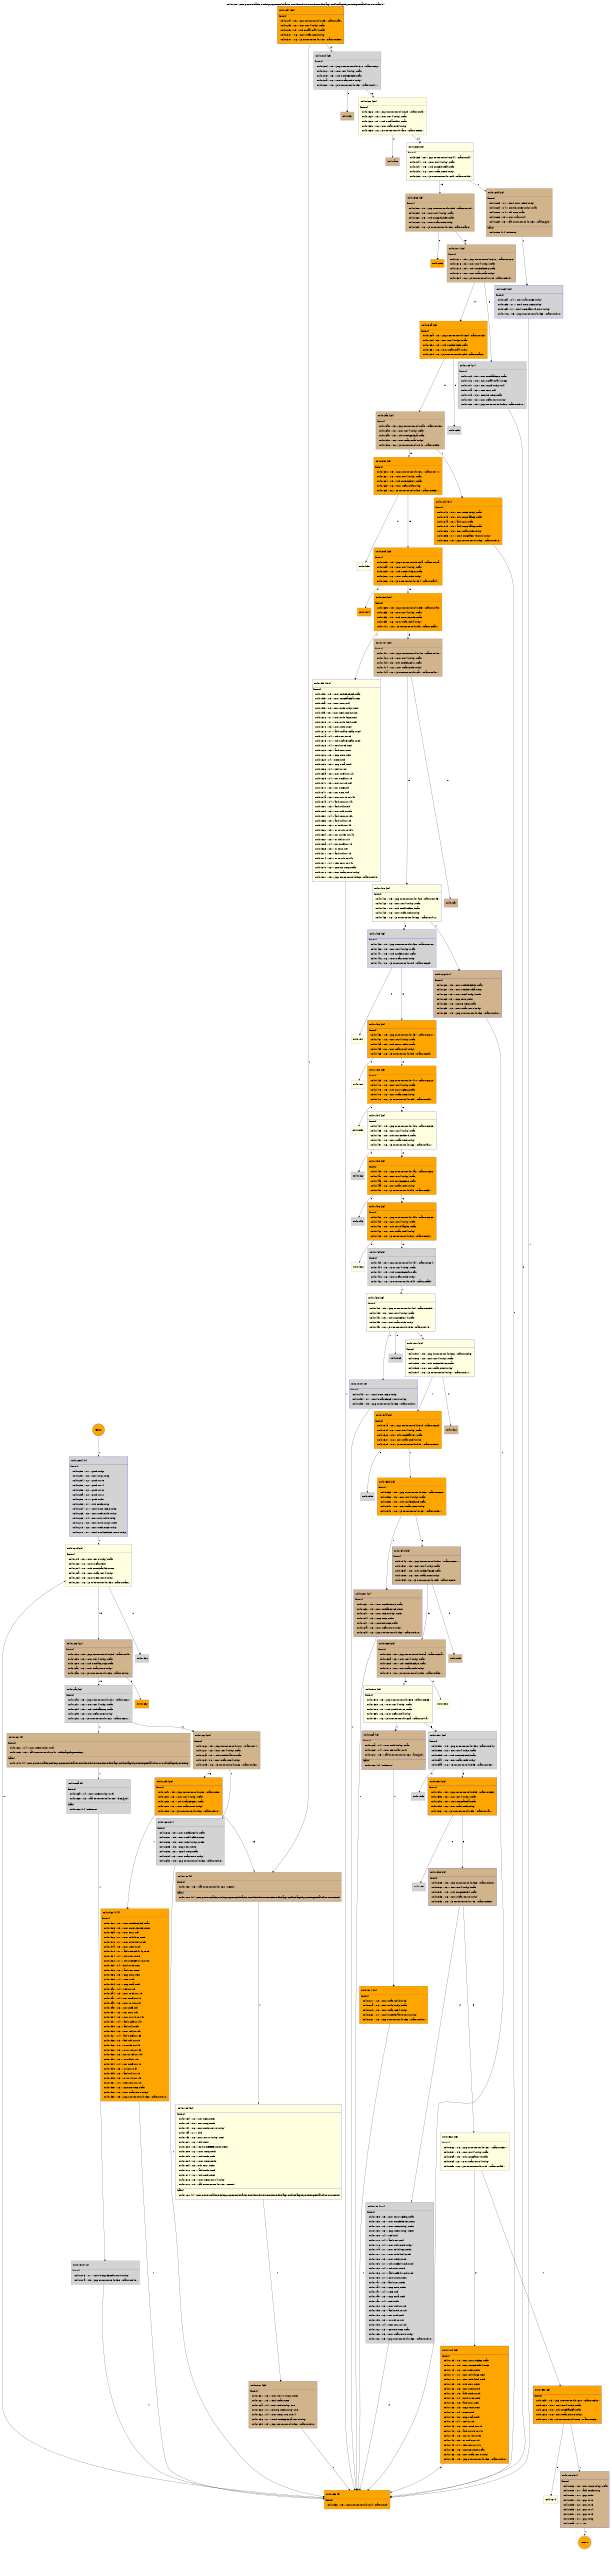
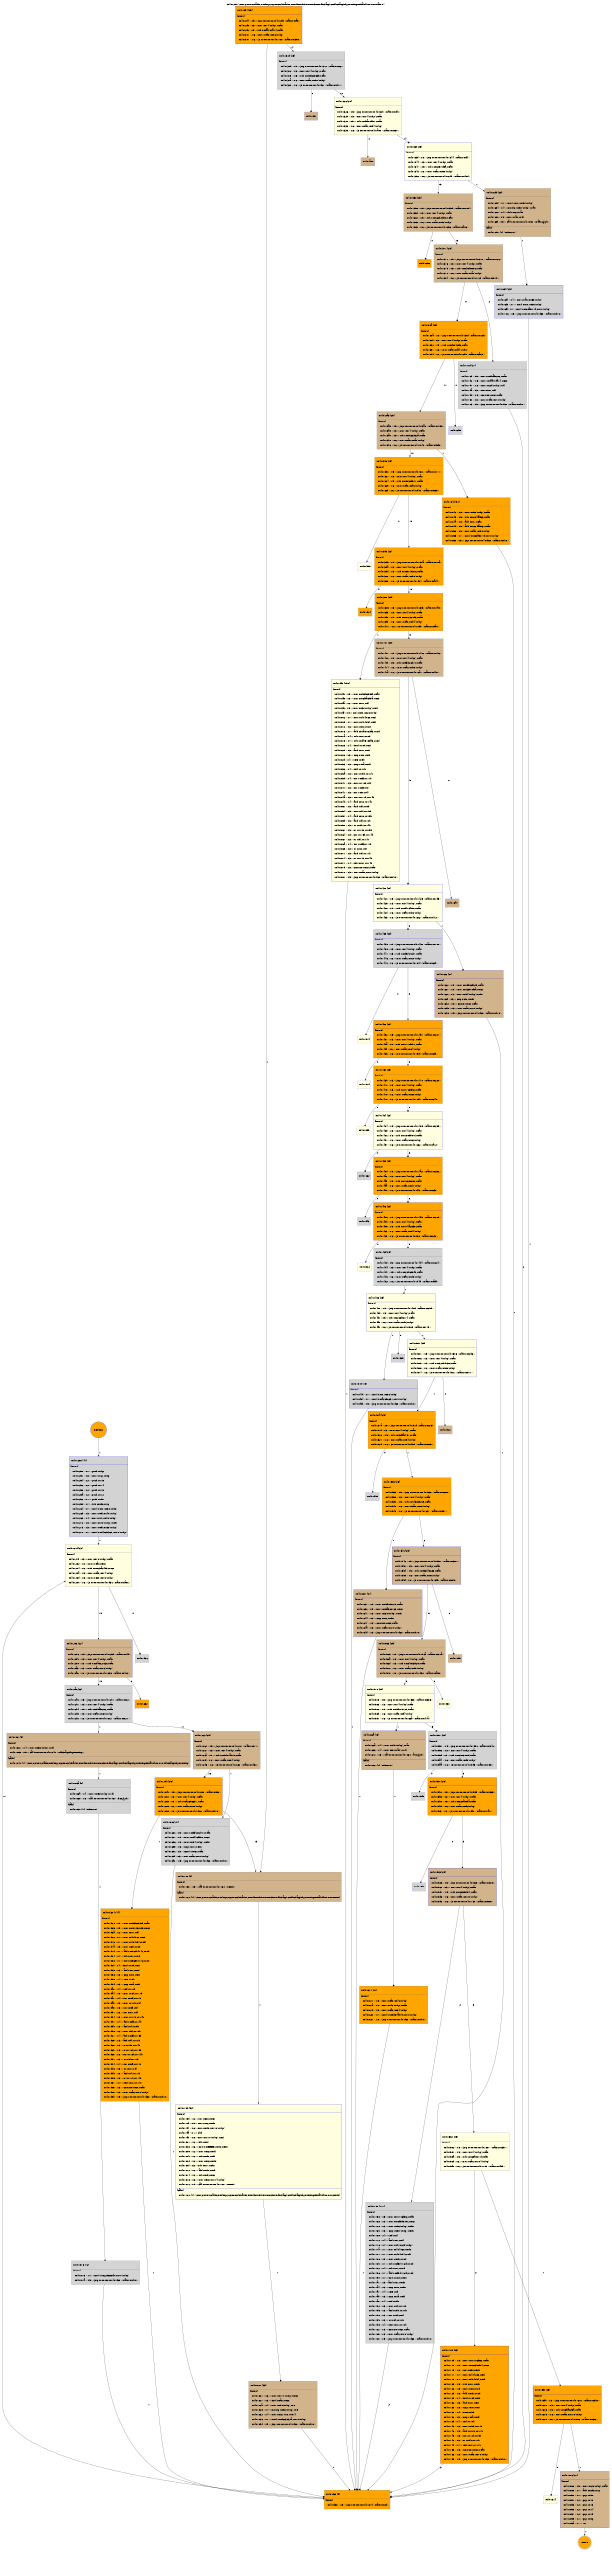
node "Entry": label "Entry" -> "Desktop"
